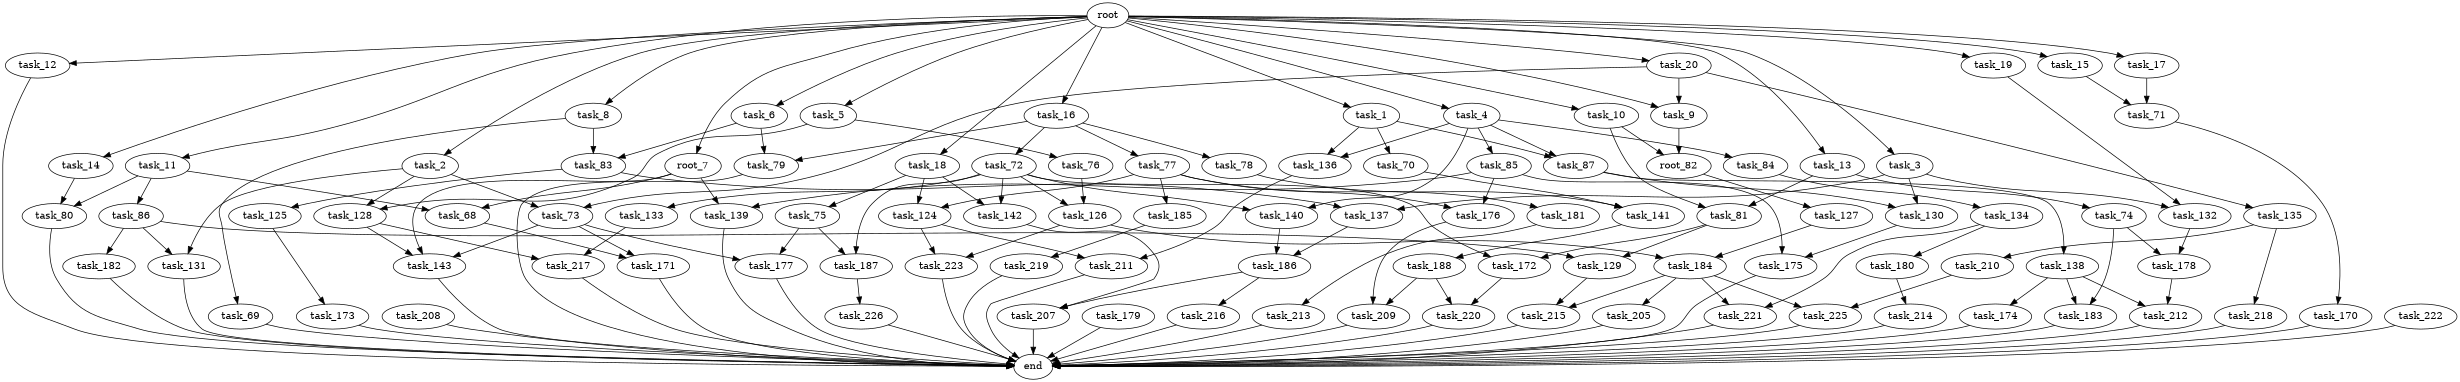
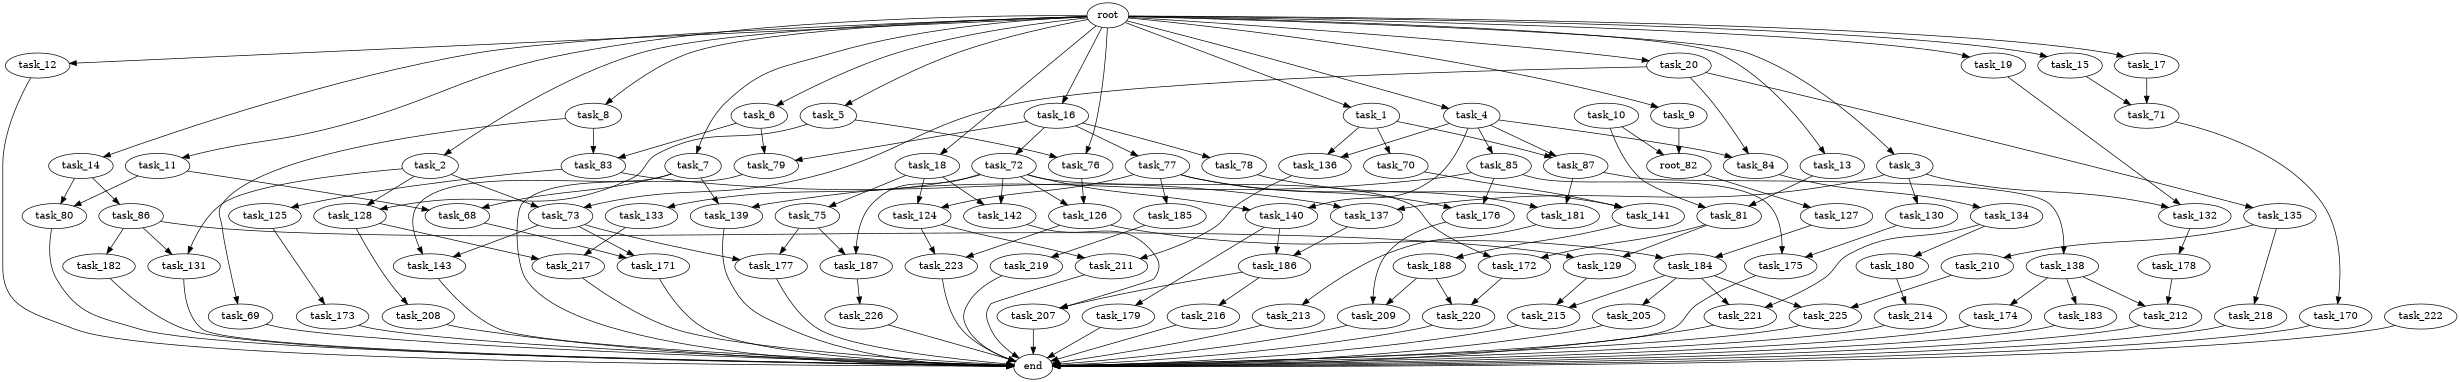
edge "root" -> "task_10": now "root" -> "task_76"
edge "task_20" -> "task_9": now "task_20" -> "task_84"
node "root_7": label "root_7" -> "task_7"
edge "task_11" -> "task_86": now "task_14" -> "task_86"
edge "task_87" -> "task_130": now "task_87" -> "task_181"
node "task_74": removed
edge "task_128" -> "task_143": now "task_128" -> "task_208"
edge "task_140" -> "task_179": added
